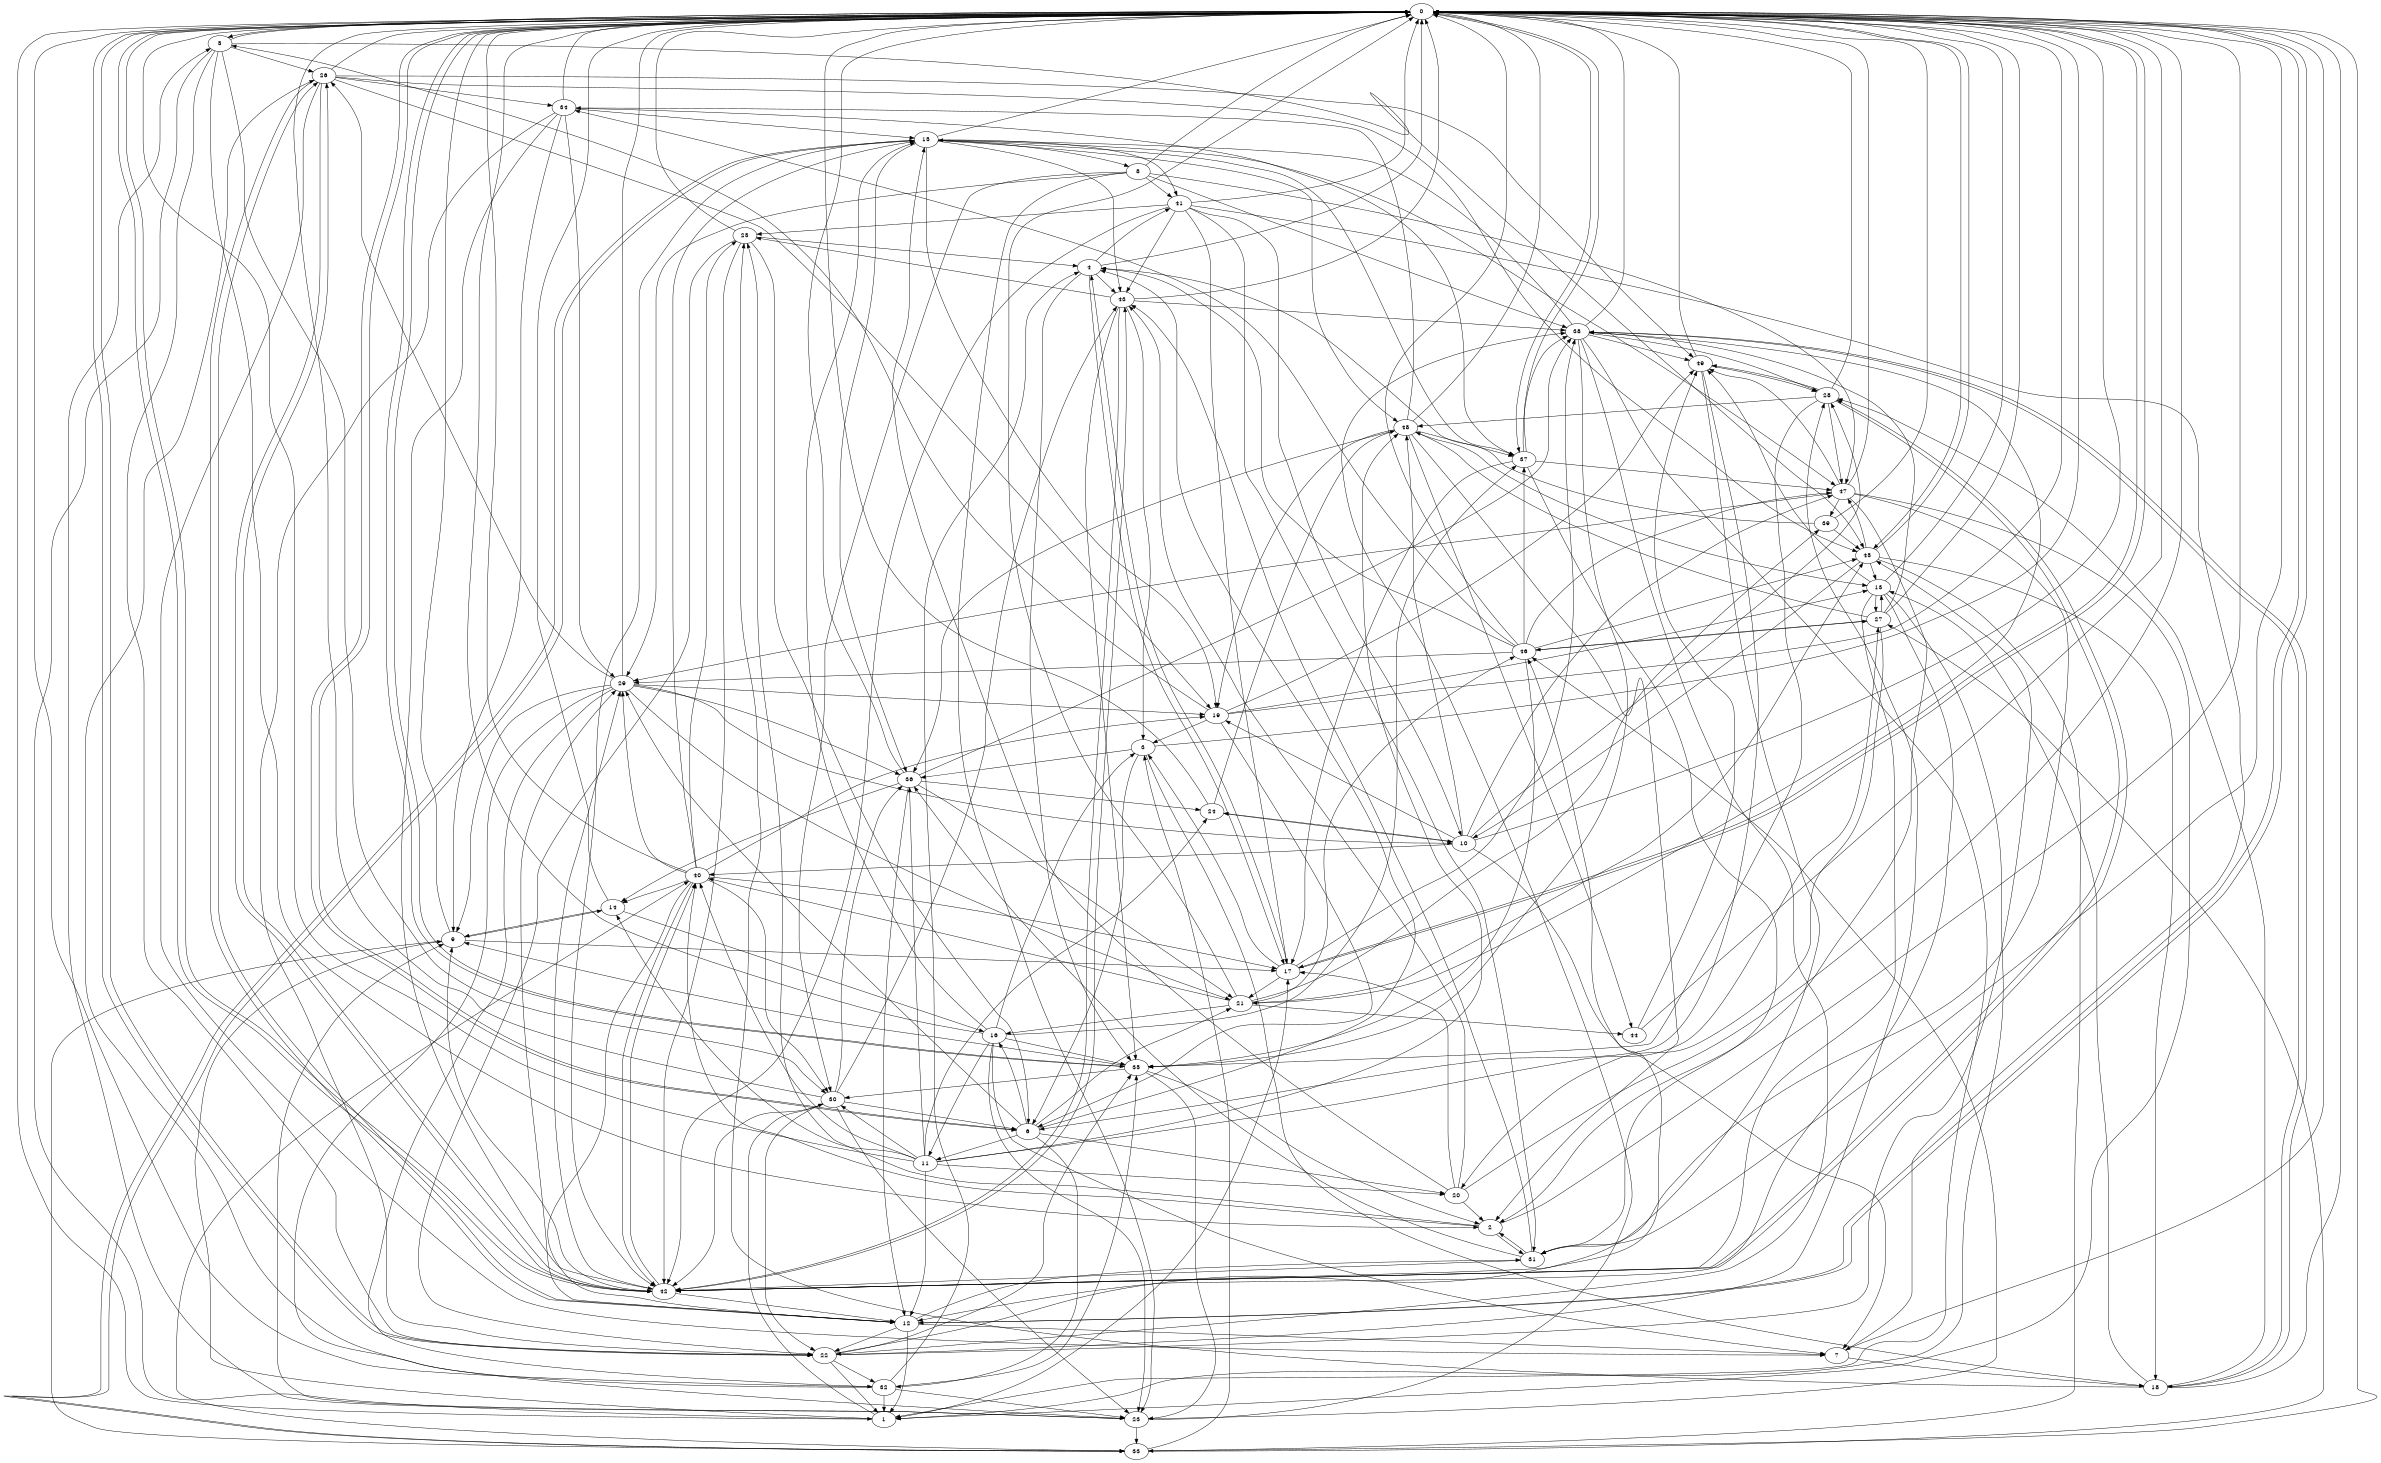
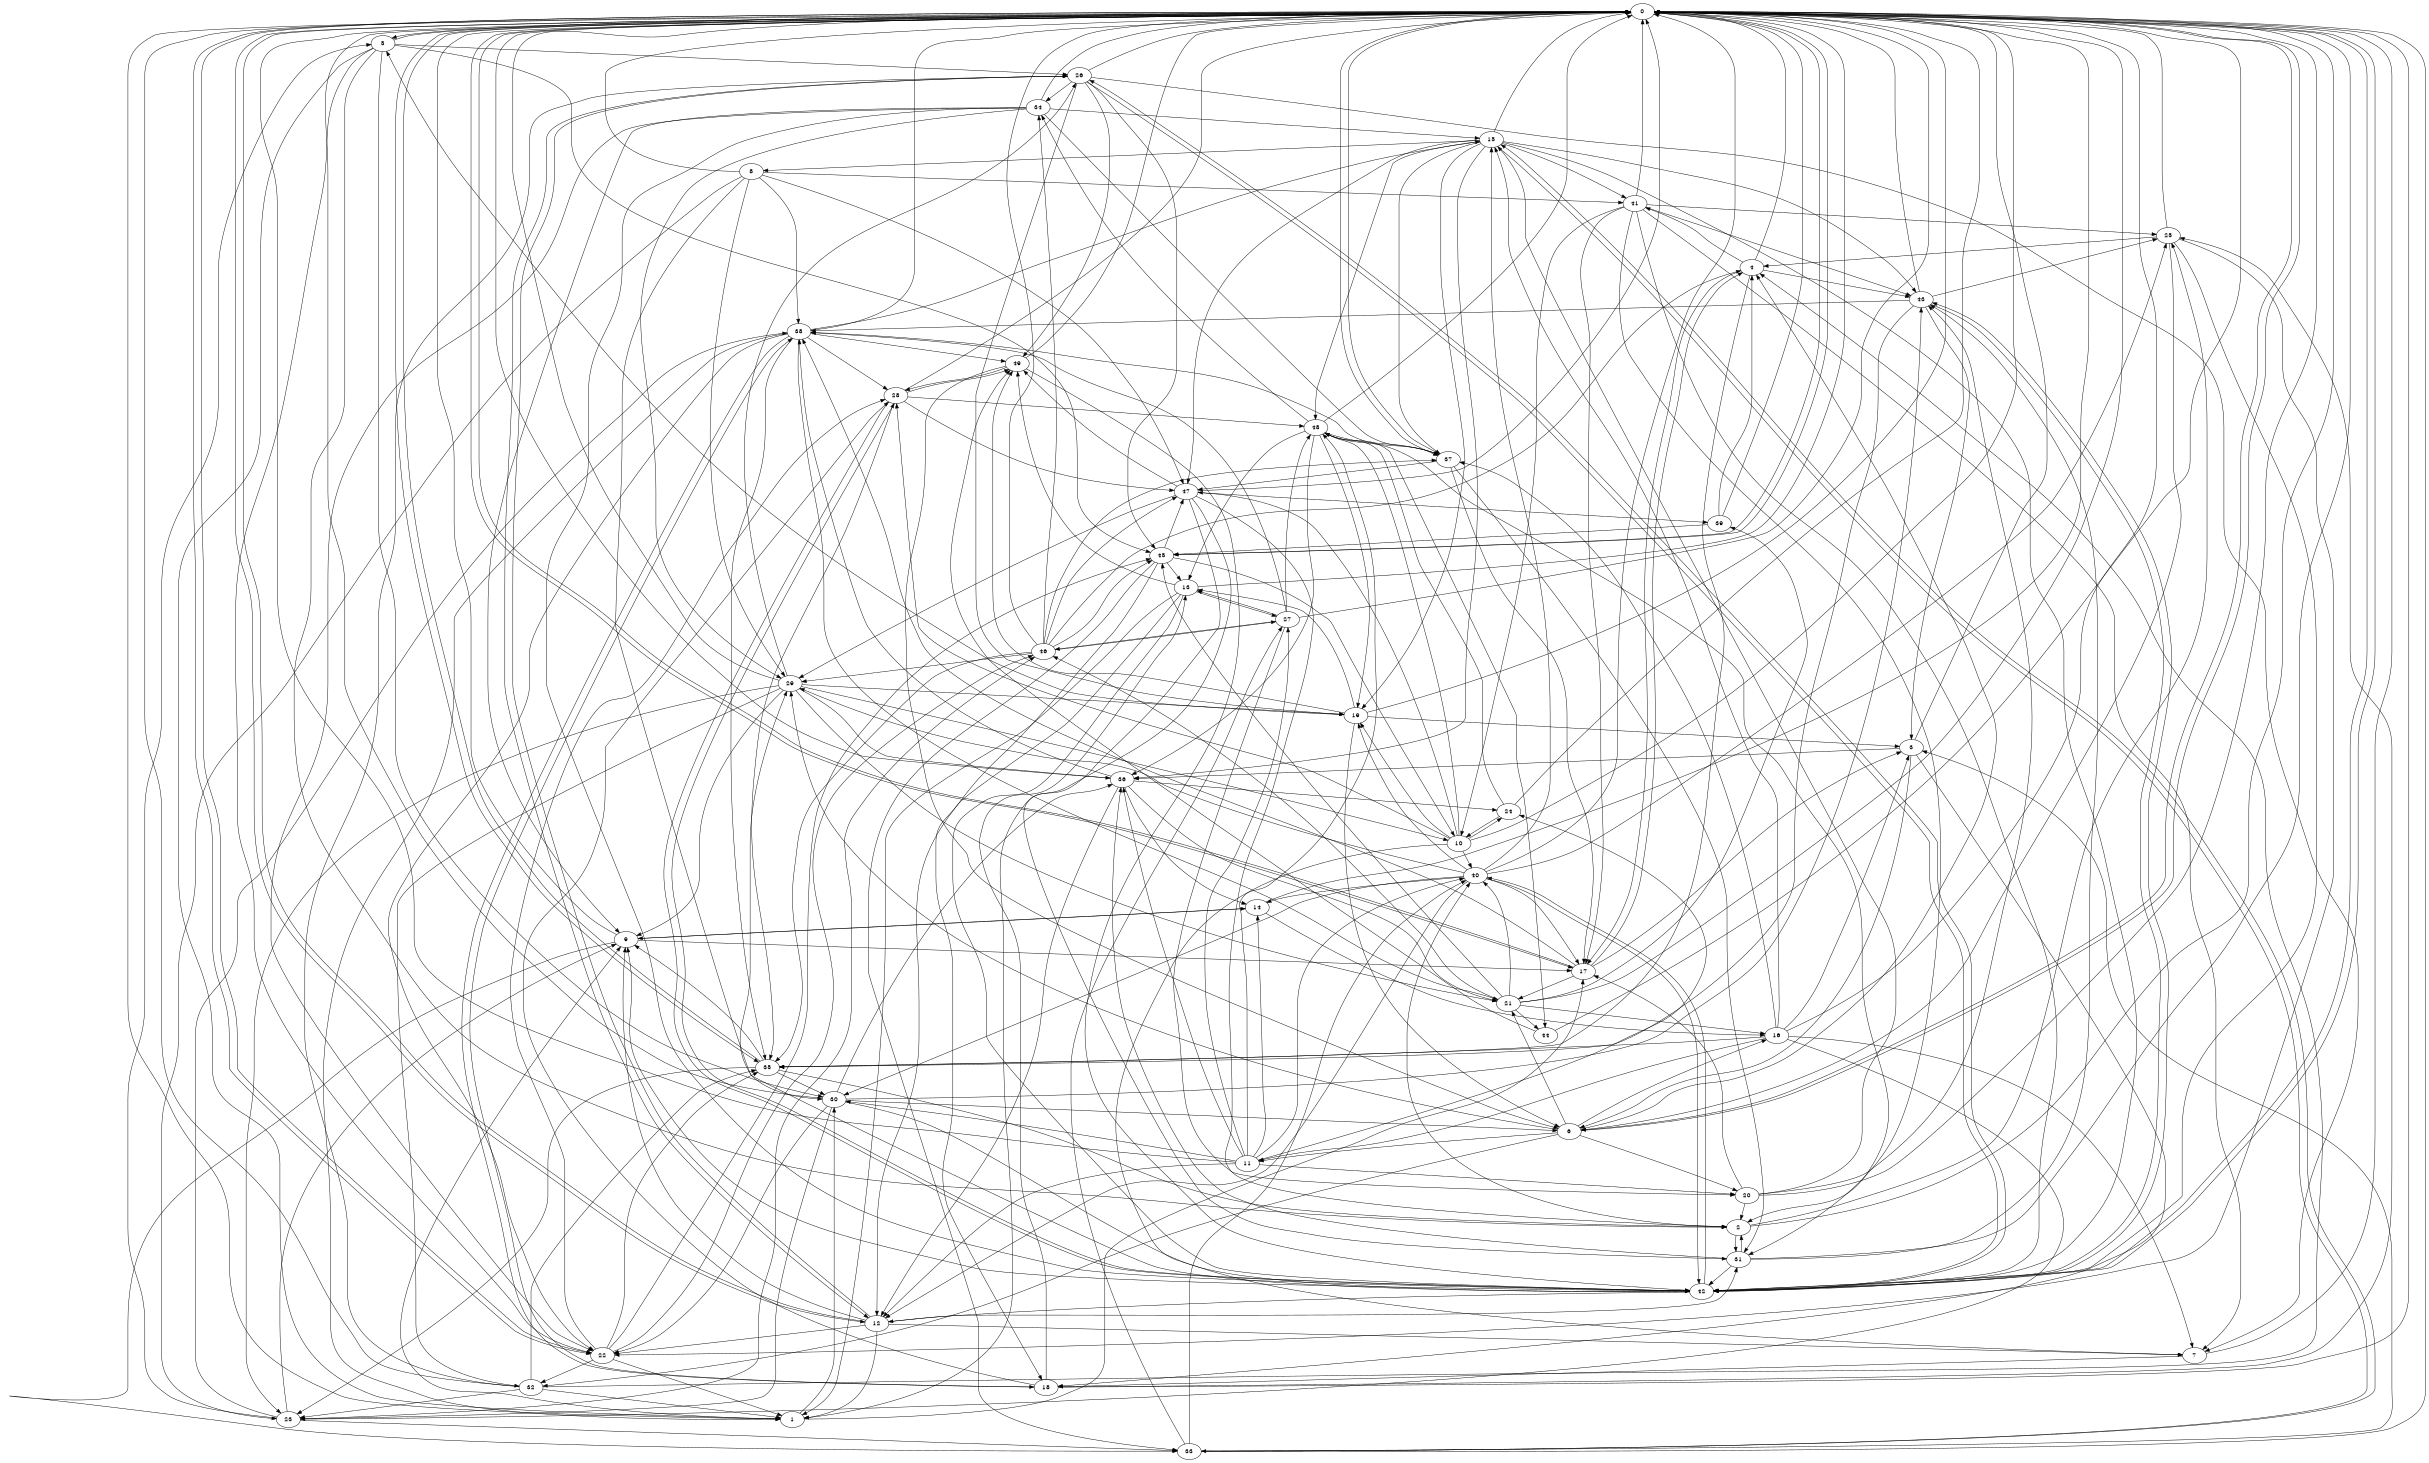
edge "12" -> "29": now "12" -> "9"
